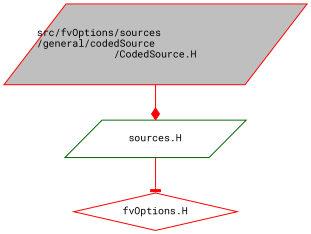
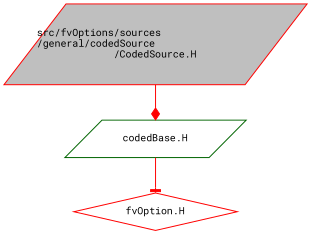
node "sources.H": label "sources.H" -> "codedBase.H"
node "fvOptions.H": label "fvOptions.H" -> "fvOption.H"
